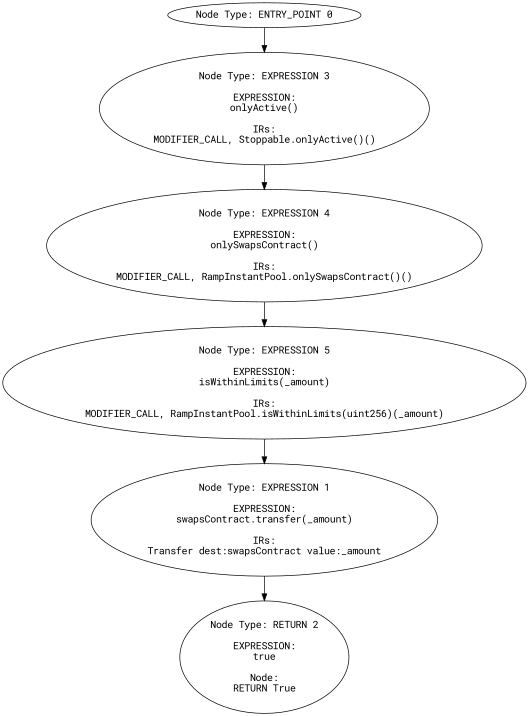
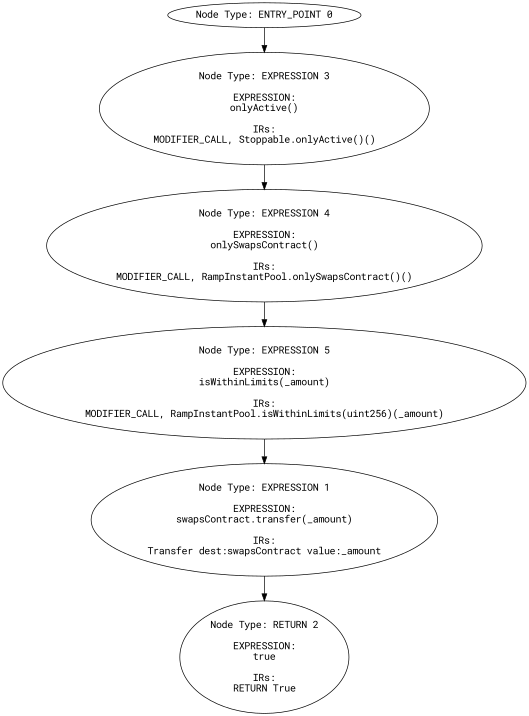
node "Node Type: RETURN 2 EXPRESSION: true Node: RETURN True": label "Node Type: RETURN 2 EXPRESSION: true Node: RETURN True" -> "Node Type: RETURN 2 EXPRESSION: true IRs: RETURN True"
